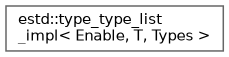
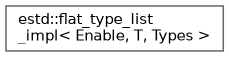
node "estd::type_type_list _impl< Enable, T, Types >": label "estd::type_type_list _impl< Enable, T, Types >" -> "estd::flat_type_list _impl< Enable, T, Types >"
